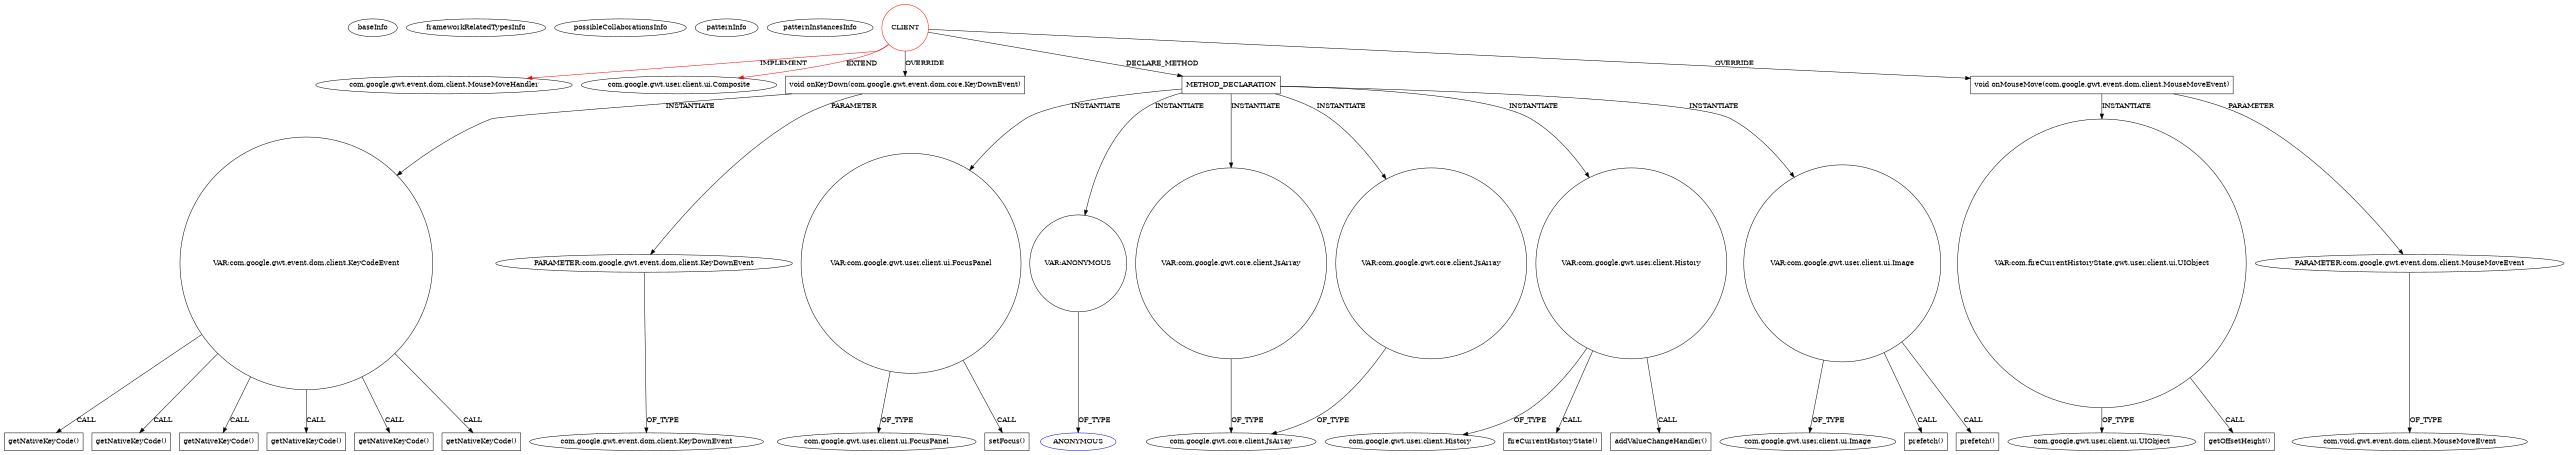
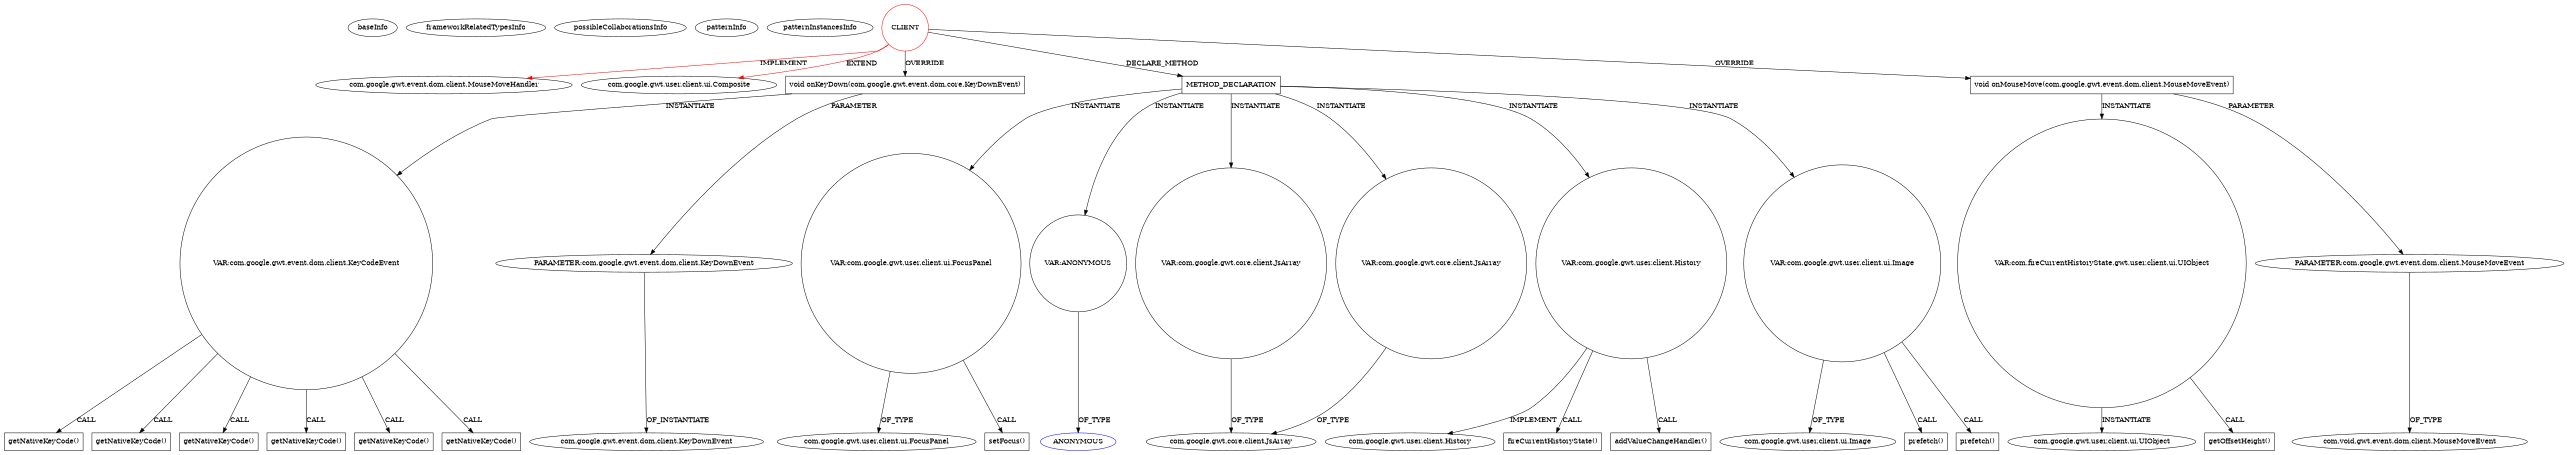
edge "PARAMETER:com.google.gwt.event.dom.client.KeyDownEvent" -> "com.google.gwt.event.dom.client.KeyDownEvent": label "OF_TYPE" -> "OF_INSTANTIATE"
edge "VAR:com.google.gwt.user.client.History" -> "com.google.gwt.user.client.History": label "OF_TYPE" -> "IMPLEMENT"
edge "VAR:com.fireCurrentHistoryState.gwt.user.client.ui.UIObject" -> "com.google.gwt.user.client.ui.UIObject": label "OF_TYPE" -> "INSTANTIATE"
